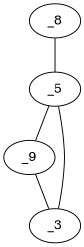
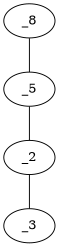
node "_9": label "_9" -> "_2"
edge "_5" -- "_3": removed
